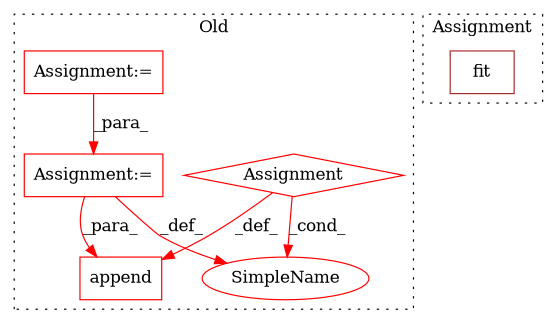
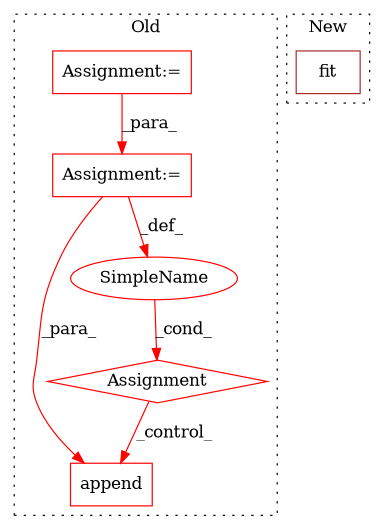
cluster "Assignment": label "Assignment" -> "New"
edge "Assignment" -> "SimpleName": reversed
edge "Assignment" -> "append": label "_def_" -> "_control_"
